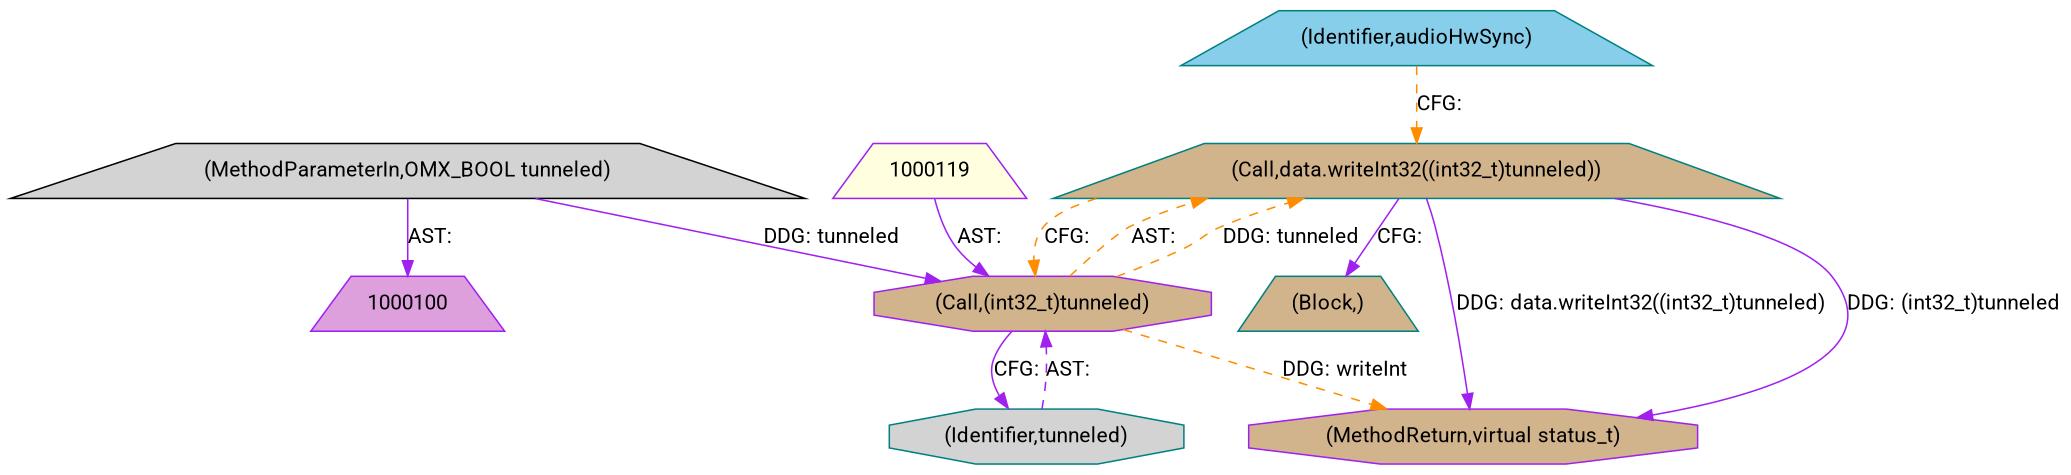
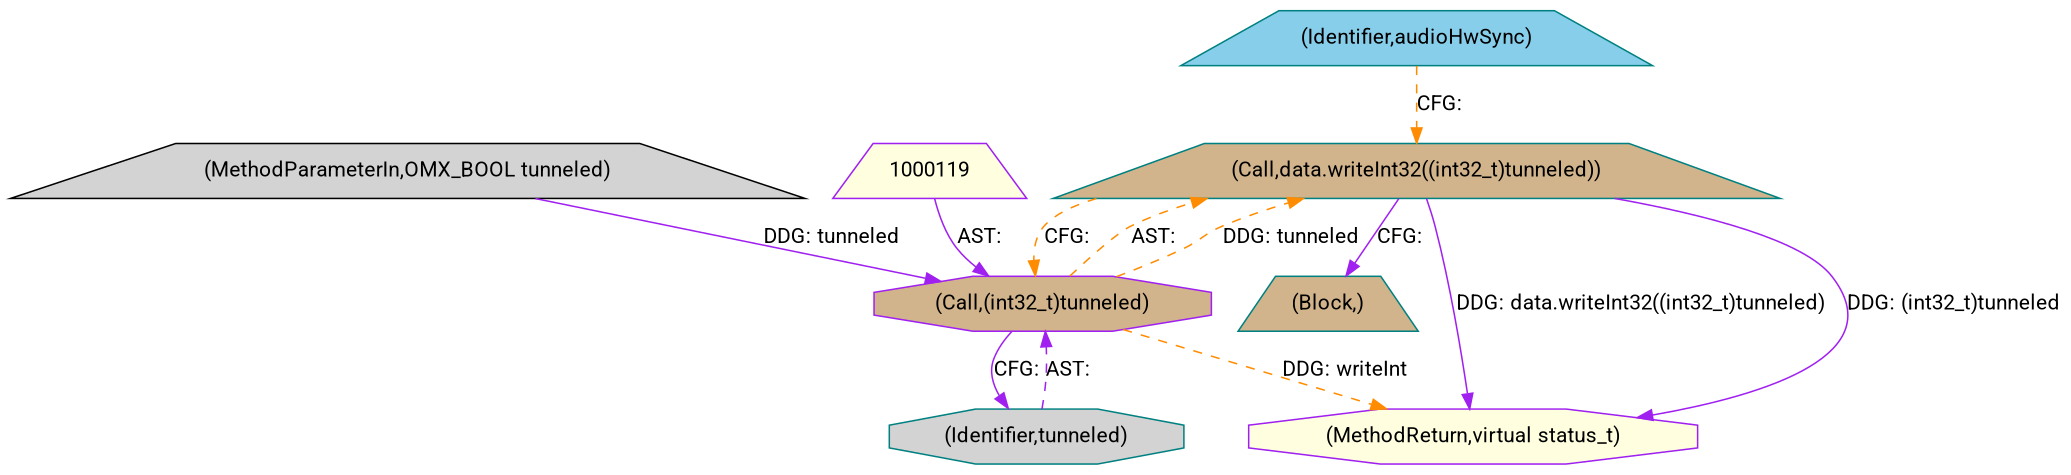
node "1000100": removed
node "(MethodReturn,virtual status_t)": fillcolor tan -> lightyellow
